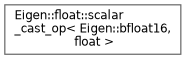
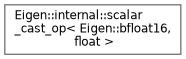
node "Eigen::float::scalar _cast_op< Eigen::bfloat16, float >": label "Eigen::float::scalar _cast_op< Eigen::bfloat16, float >" -> "Eigen::internal::scalar _cast_op< Eigen::bfloat16, float >"
